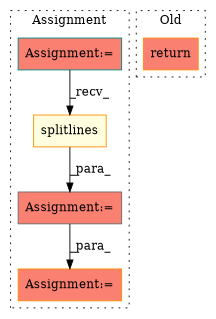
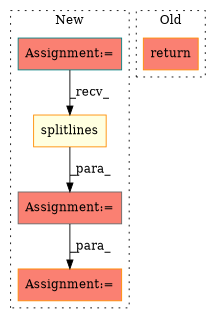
cluster "Assignment": label "Assignment" -> "New"
